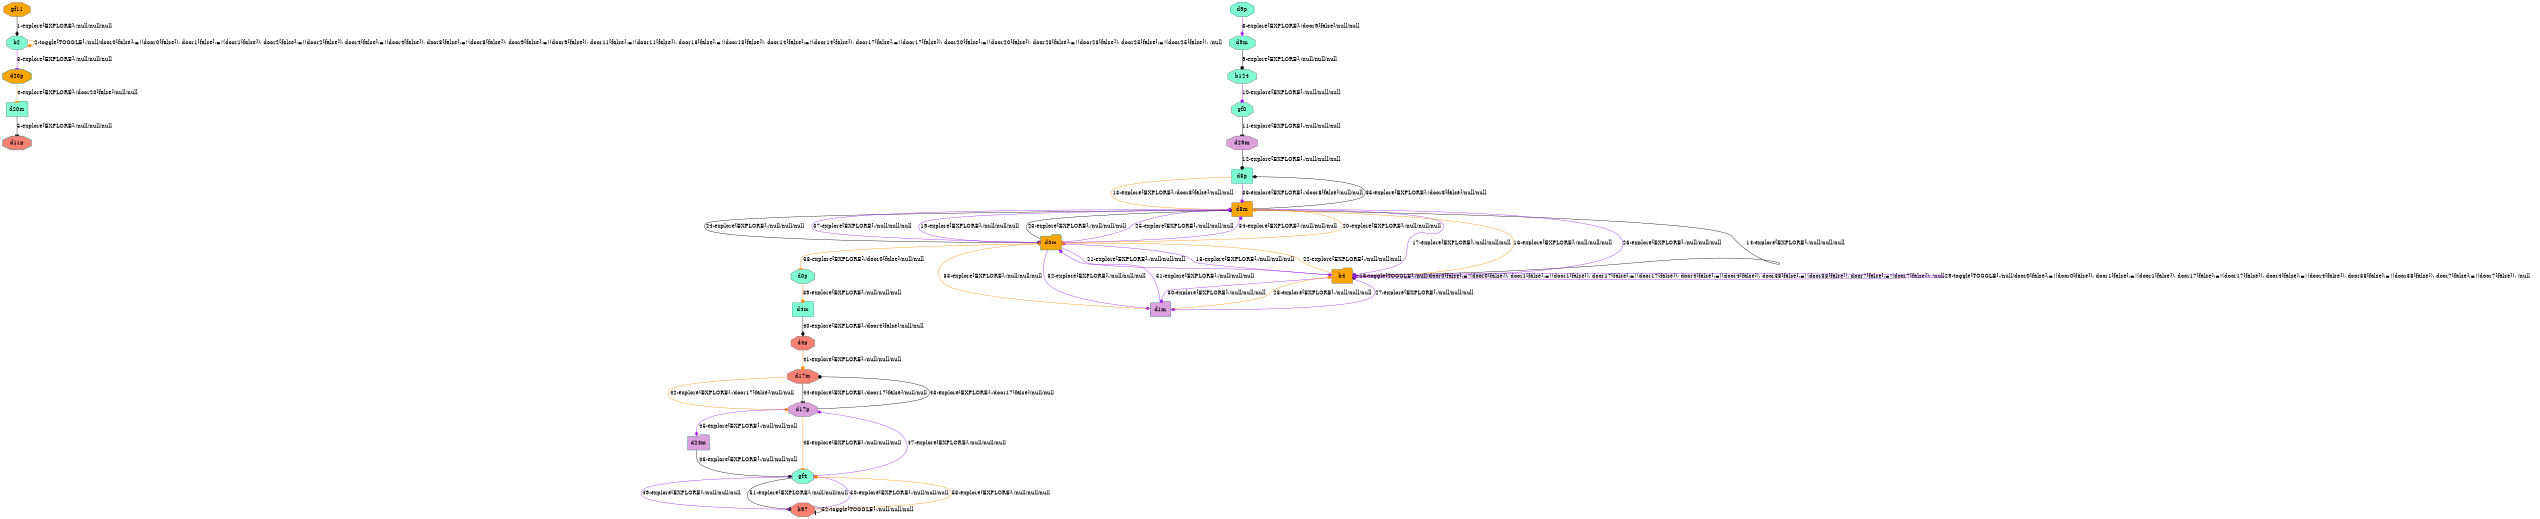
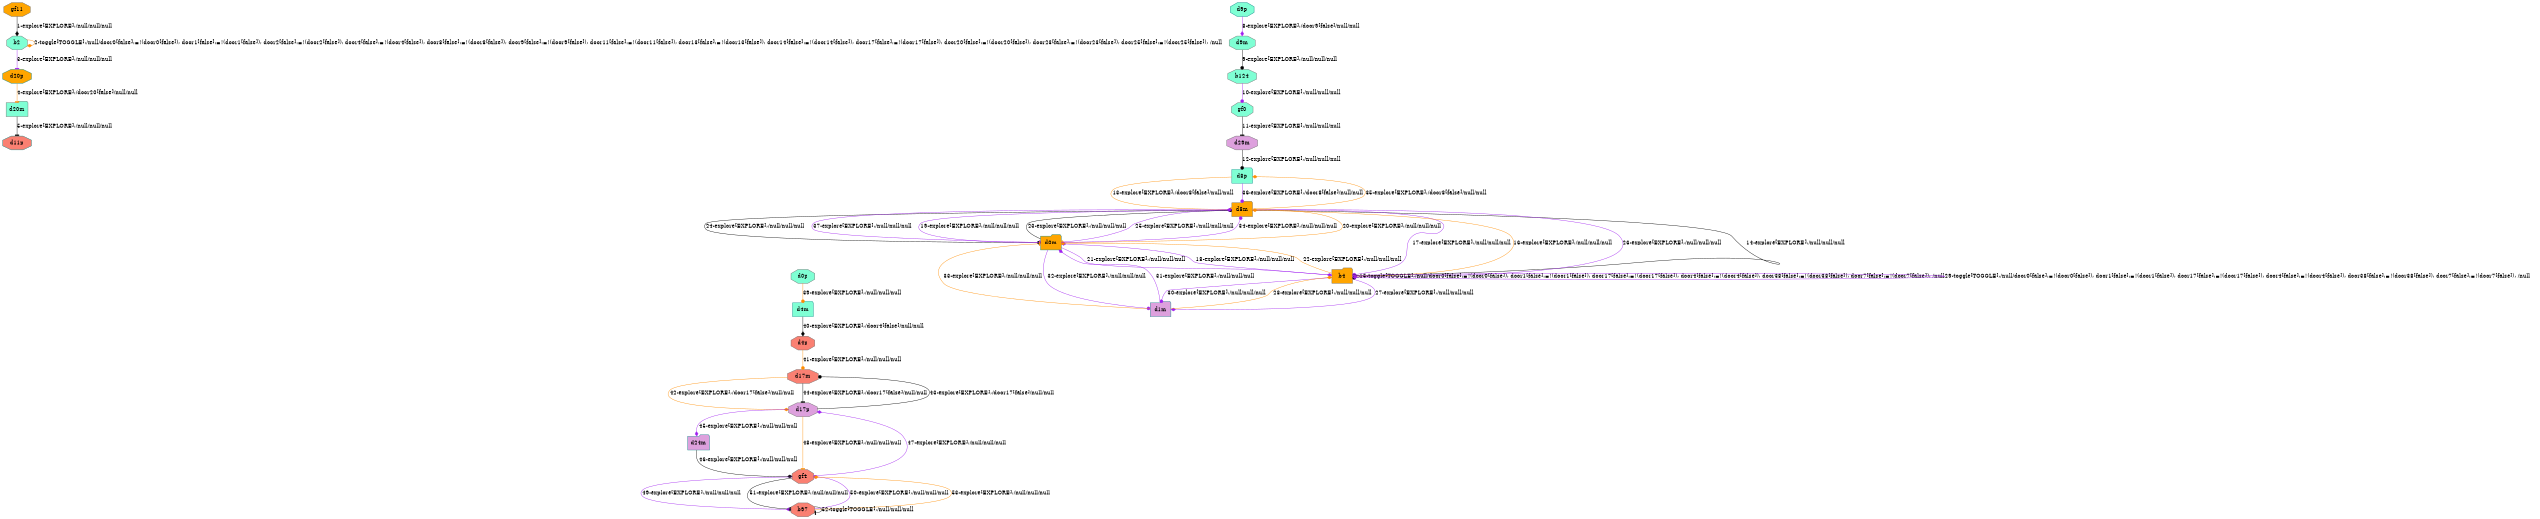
edge "d8m" -> "d8p": color black -> darkorange
edge "d0m" -> "d0p": removed, label "38-explore[EXPLORE];/door0[false]/null/null"
edge "d0m" -> "d1m": arrowhead diamond -> dot
node "gf4": fillcolor aquamarine -> salmon
